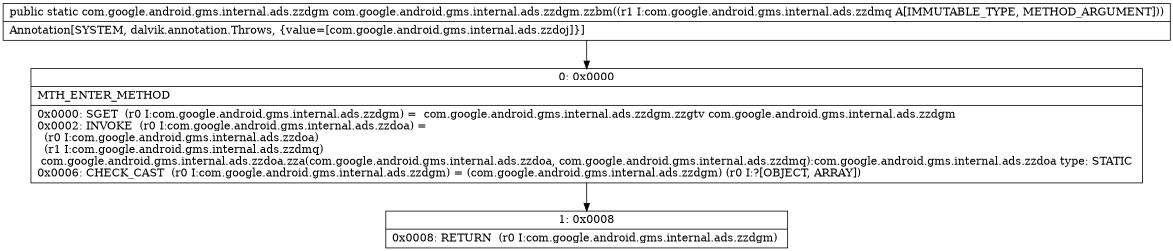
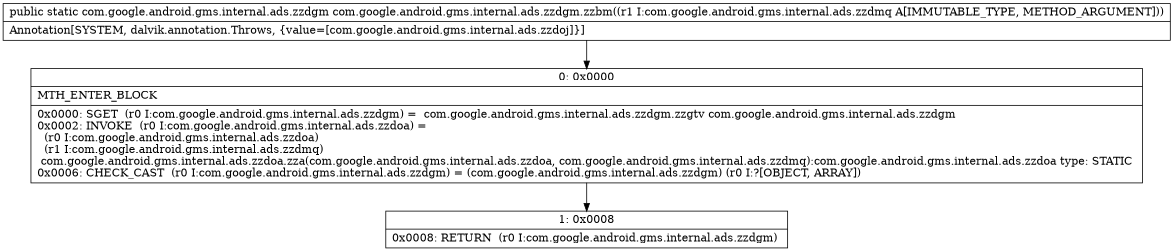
node "0: 0x0000": text "MTH_ENTER_METHOD" -> "MTH_ENTER_BLOCK"
